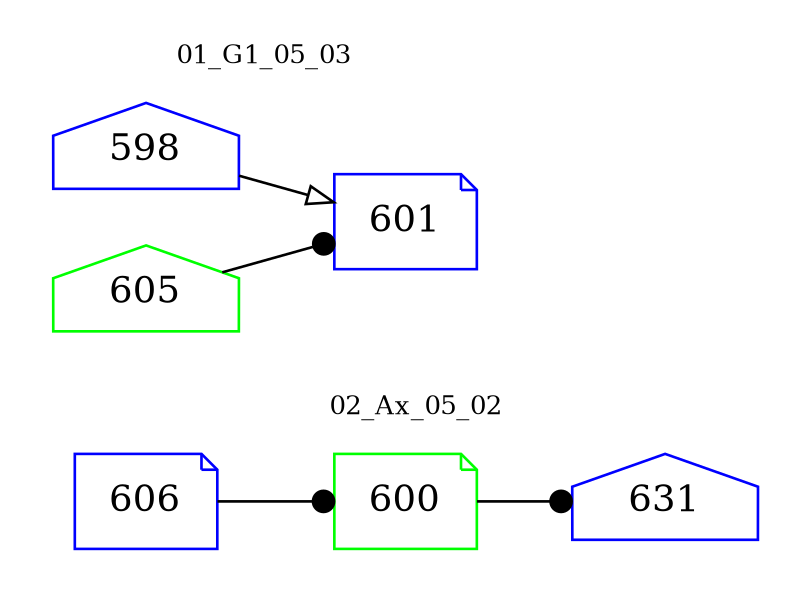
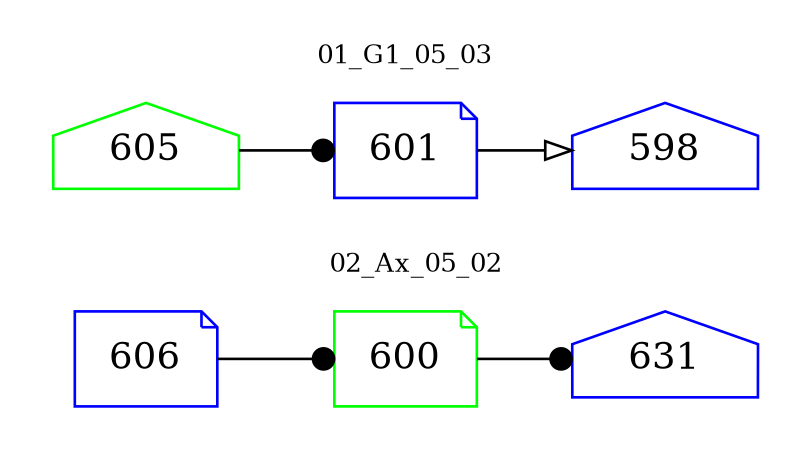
edge "598" -> "601": reversed
